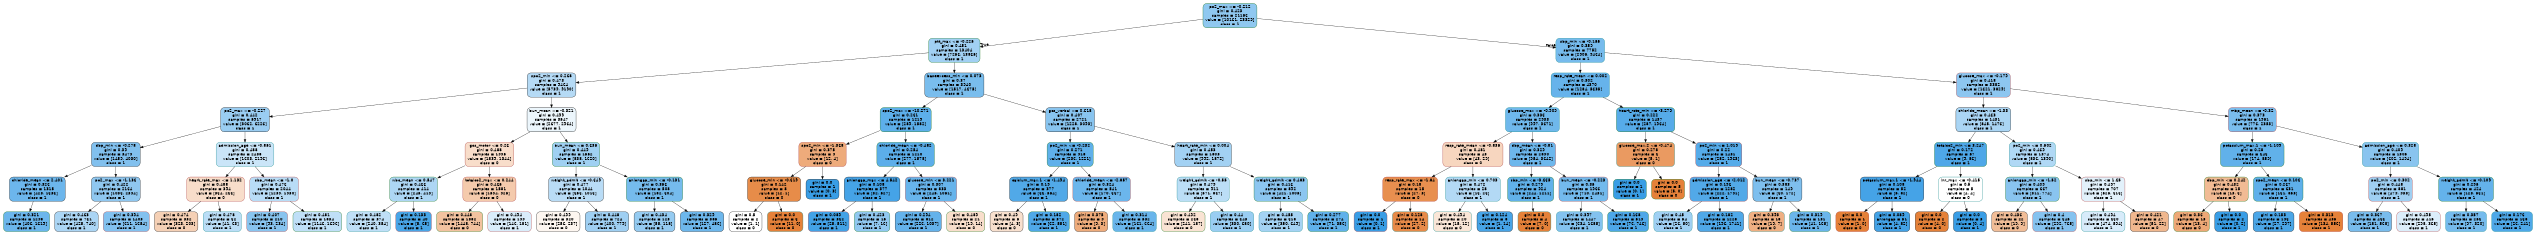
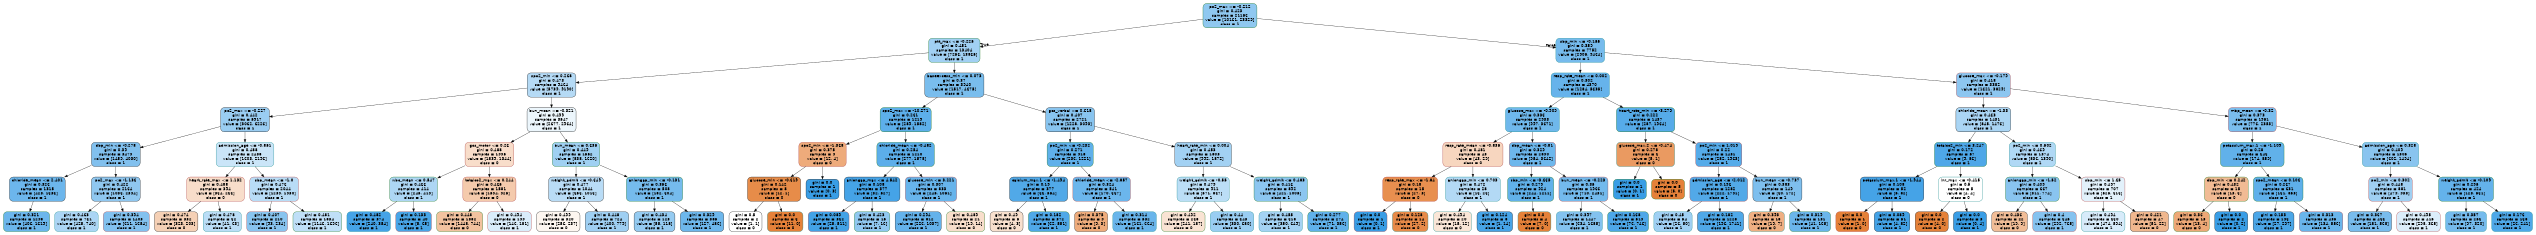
node "gini = 0.463 samples = 761 value = [425, 740] class = 1": color black -> teal
node "gini = 0.482 samples = 374 value = [240, 354] class = 1": fillcolor #bfdff7 -> #45a3e7
node "gini = 0.089 aniongap = 51 value = [4, 82] class = 1": label "gini = 0.089 aniongap = 51 value = [4, 82] class = 1" -> "gini = 0.089 samples = 51 value = [4, 82] class = 1"
node "gini = 0.313 samples = 435 value = [134, 556] class = 1": fillcolor #e58139 -> #69b5eb
